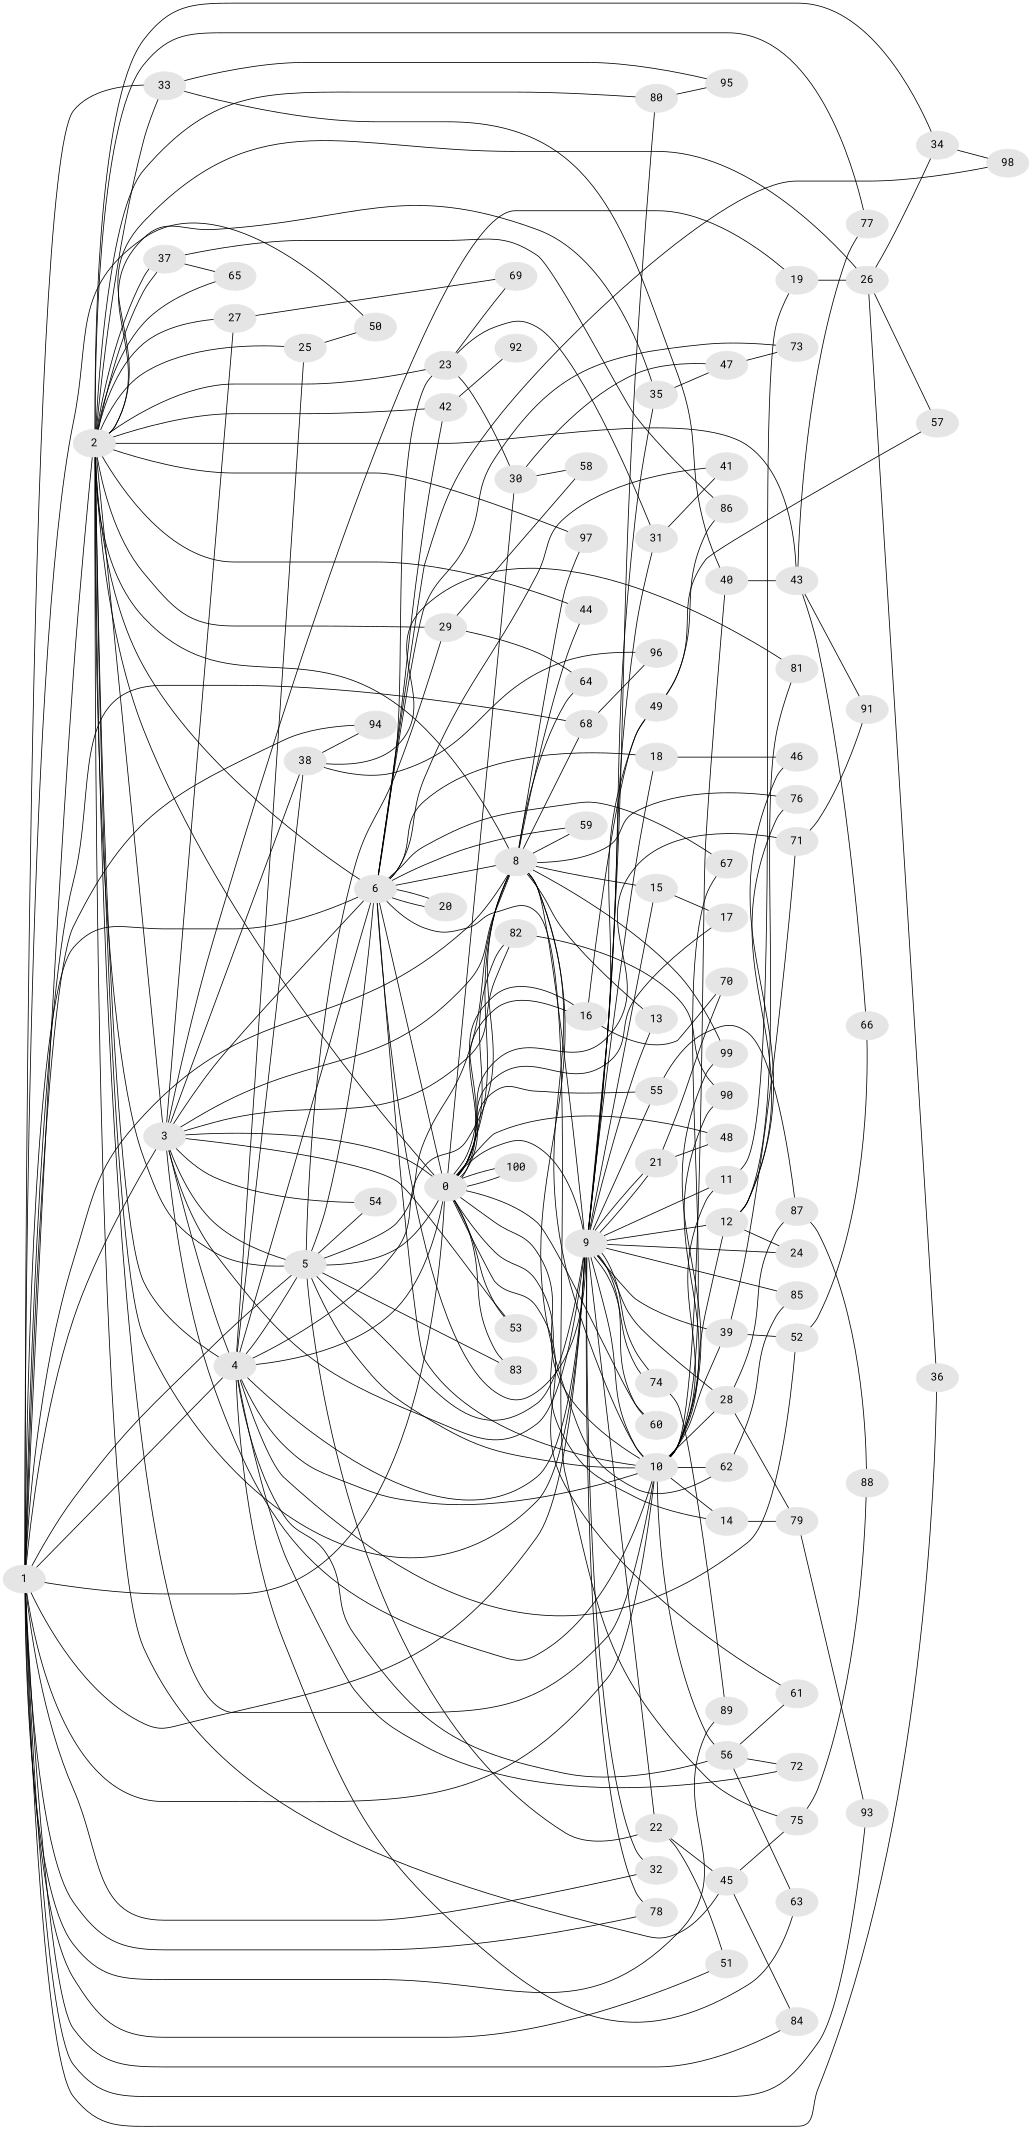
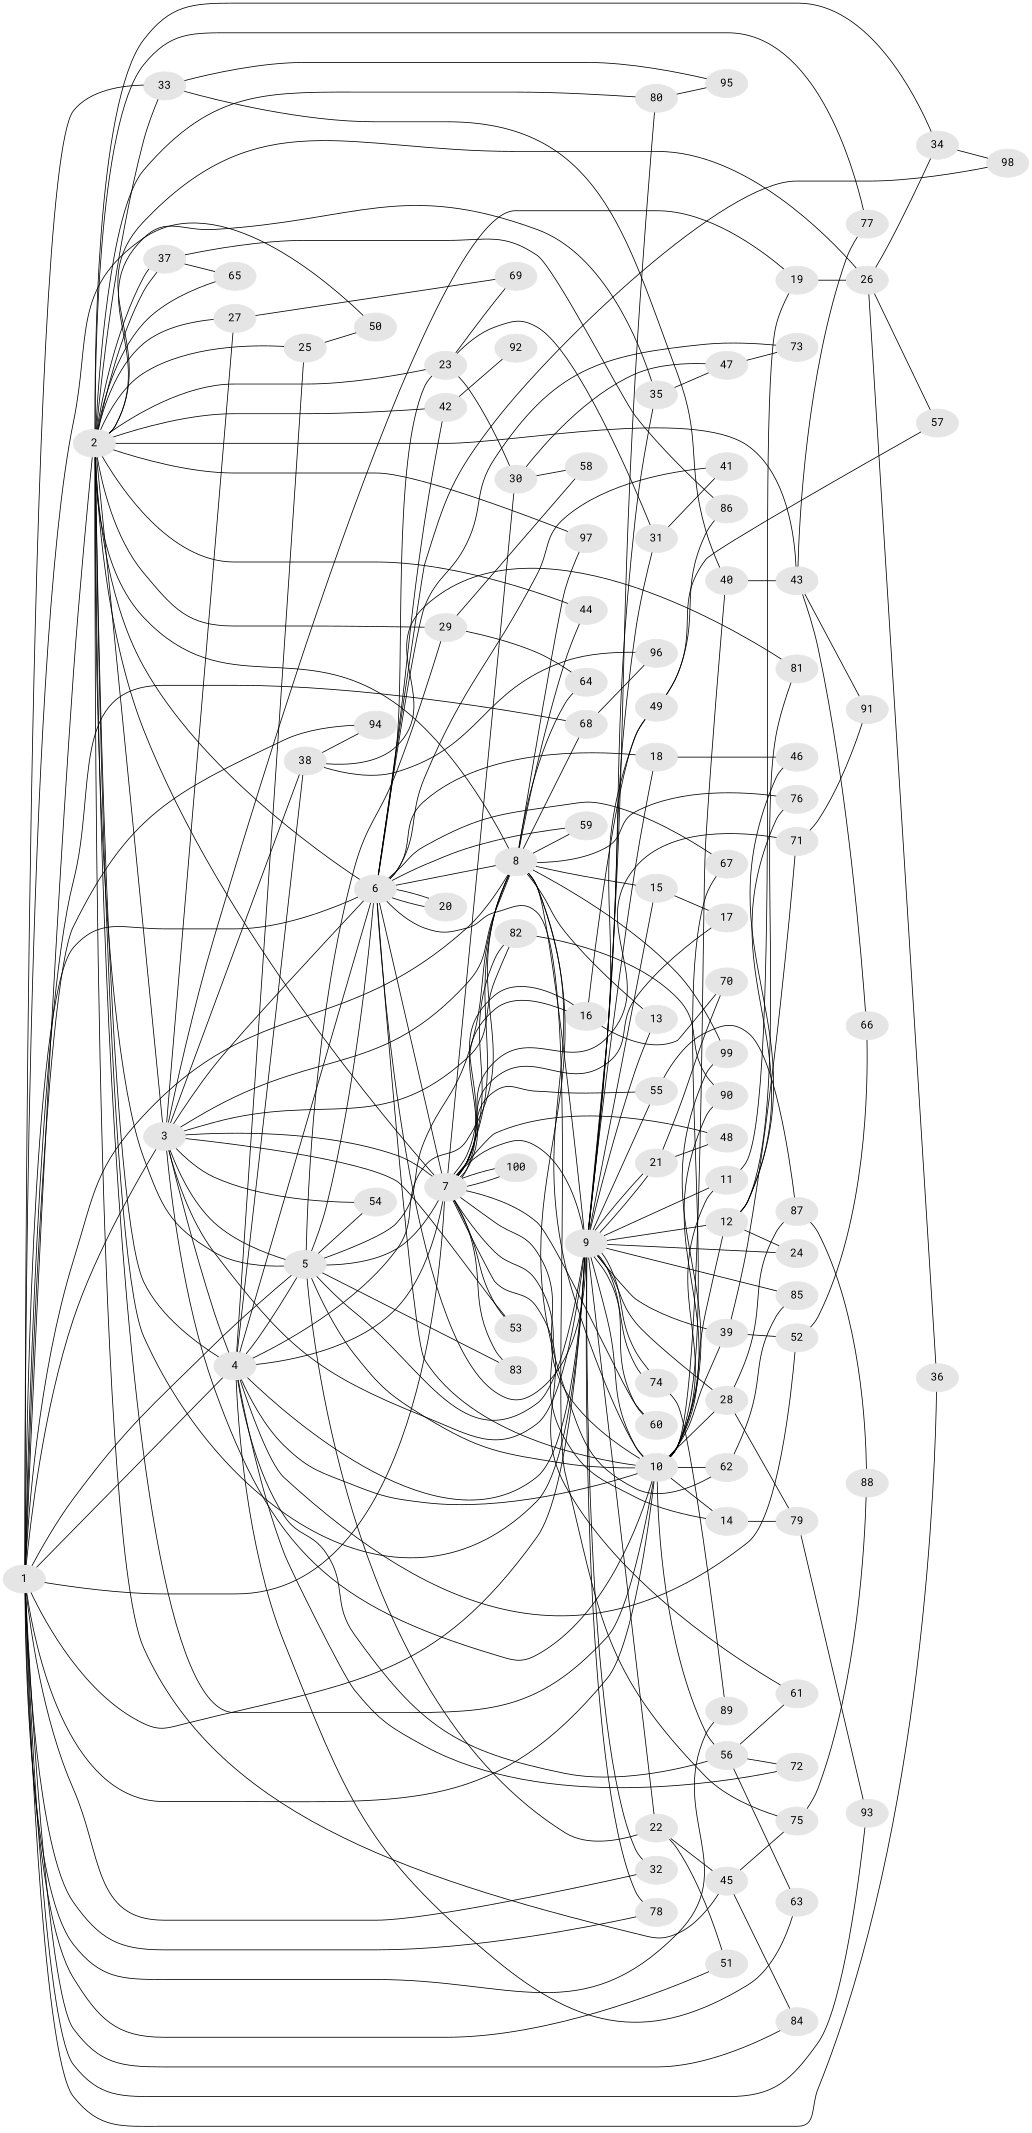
node "0": label "0" -> "7"
